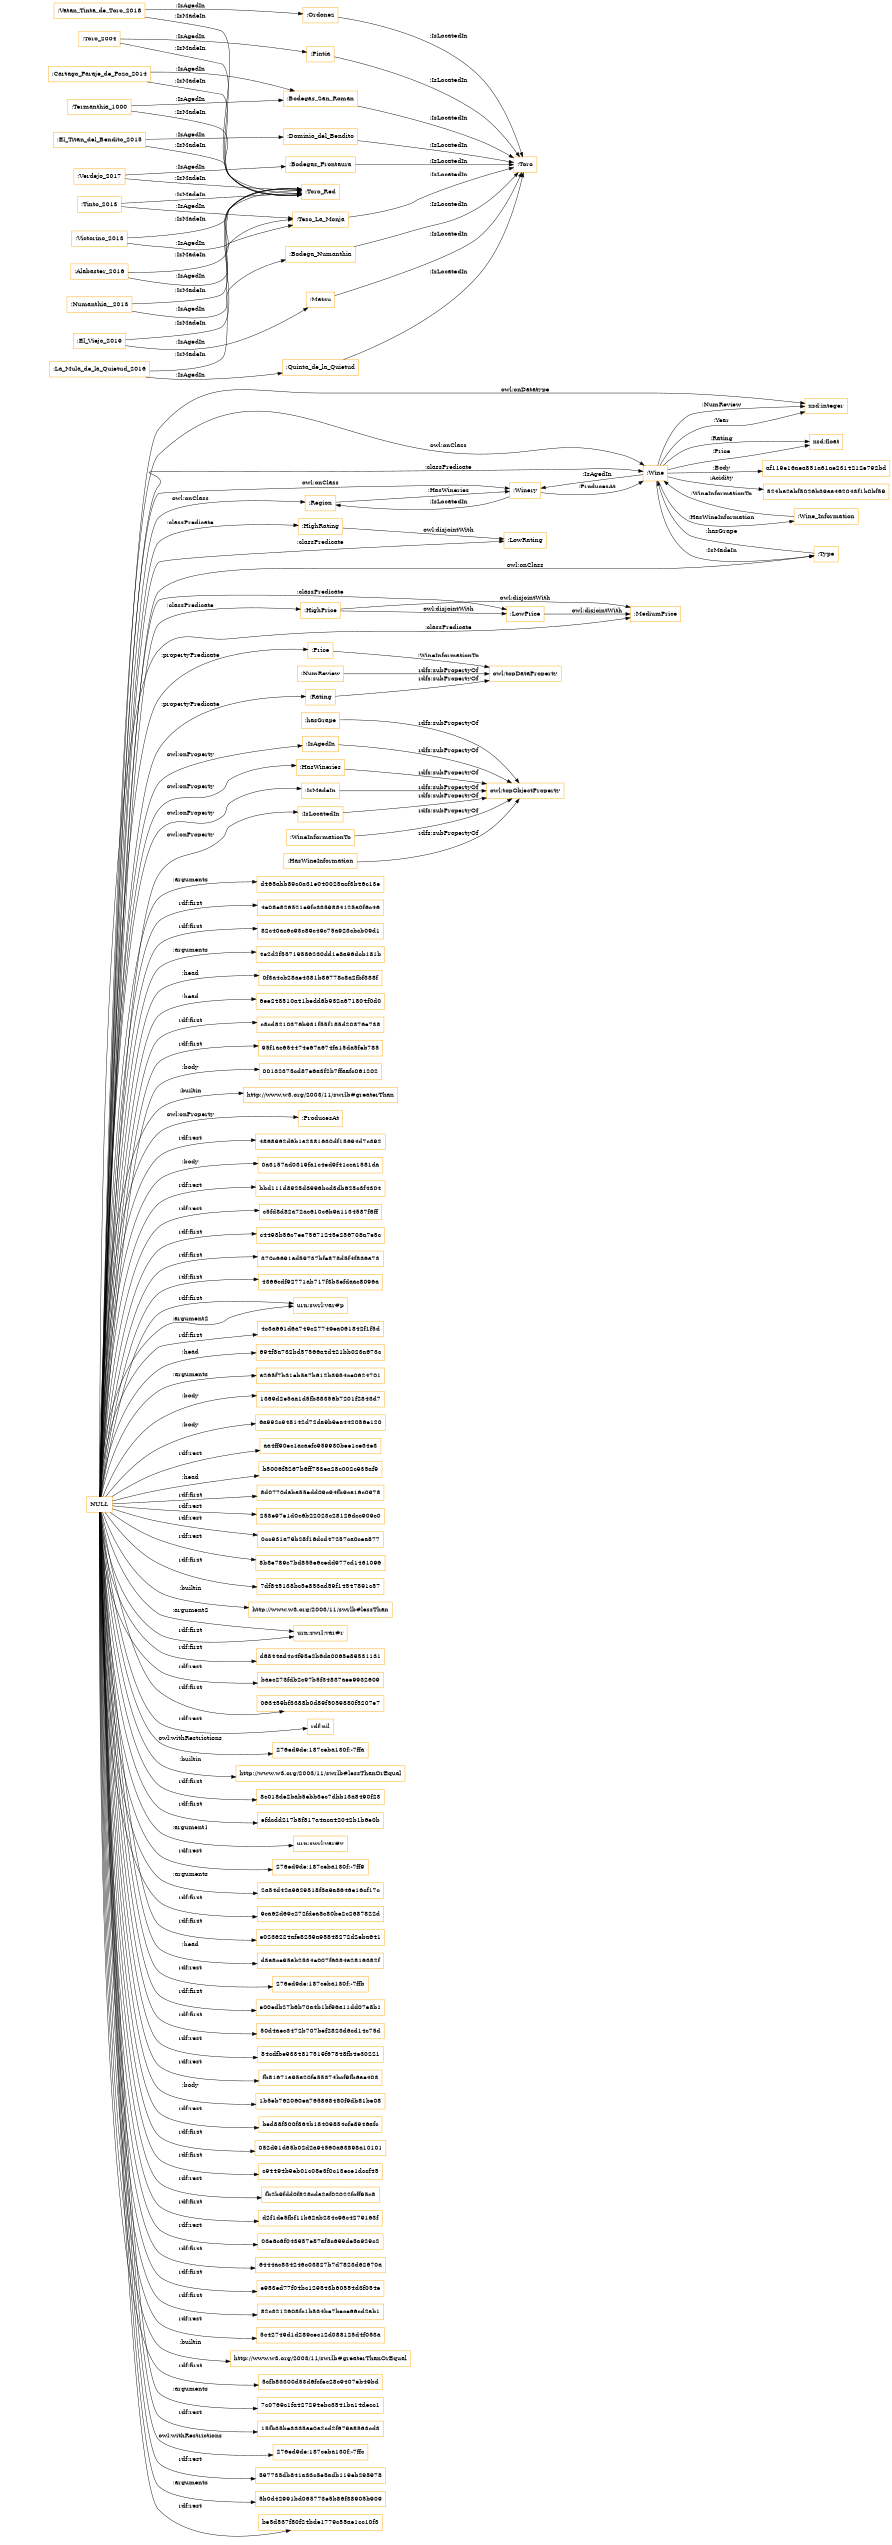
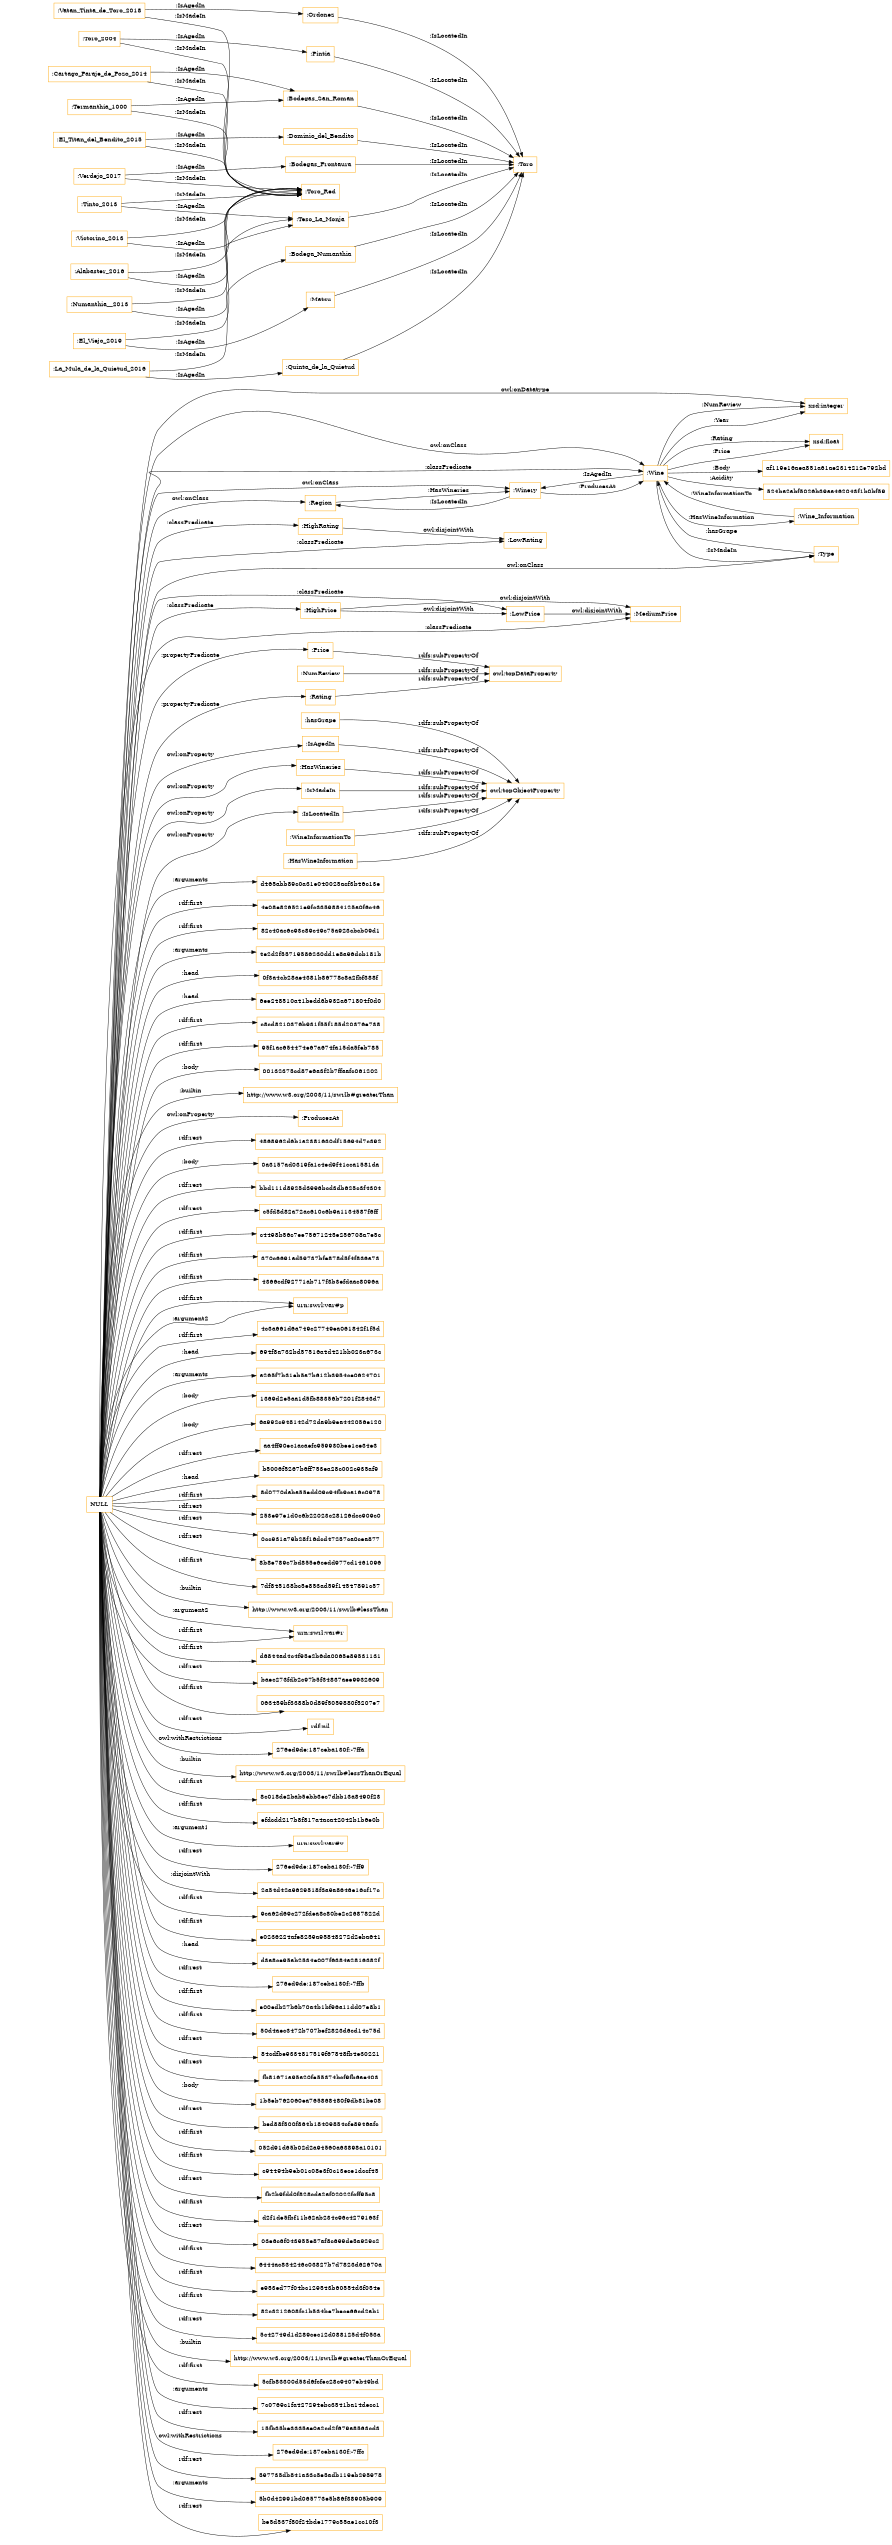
edge ":Price" -> "owl:topDataProperty": label ":WineInformationTo" -> "rdfs:subPropertyOf"
node "694f8a732bd57566a4d421bb023a673c": label "694f8a732bd57566a4d421bb023a673c" -> "694f8a732bd57516a4d421bb023a673c"
edge "NULL" -> "2a54d42a9629518f3a9a8646e16cf17c": label ":arguments" -> ":disjointWith"
node "03e6c6f043957e87af8c699de5a929c2": label "03e6c6f043957e87af8c699de5a929c2" -> "03e6c6f043955e87af8c699de5a929c2"
